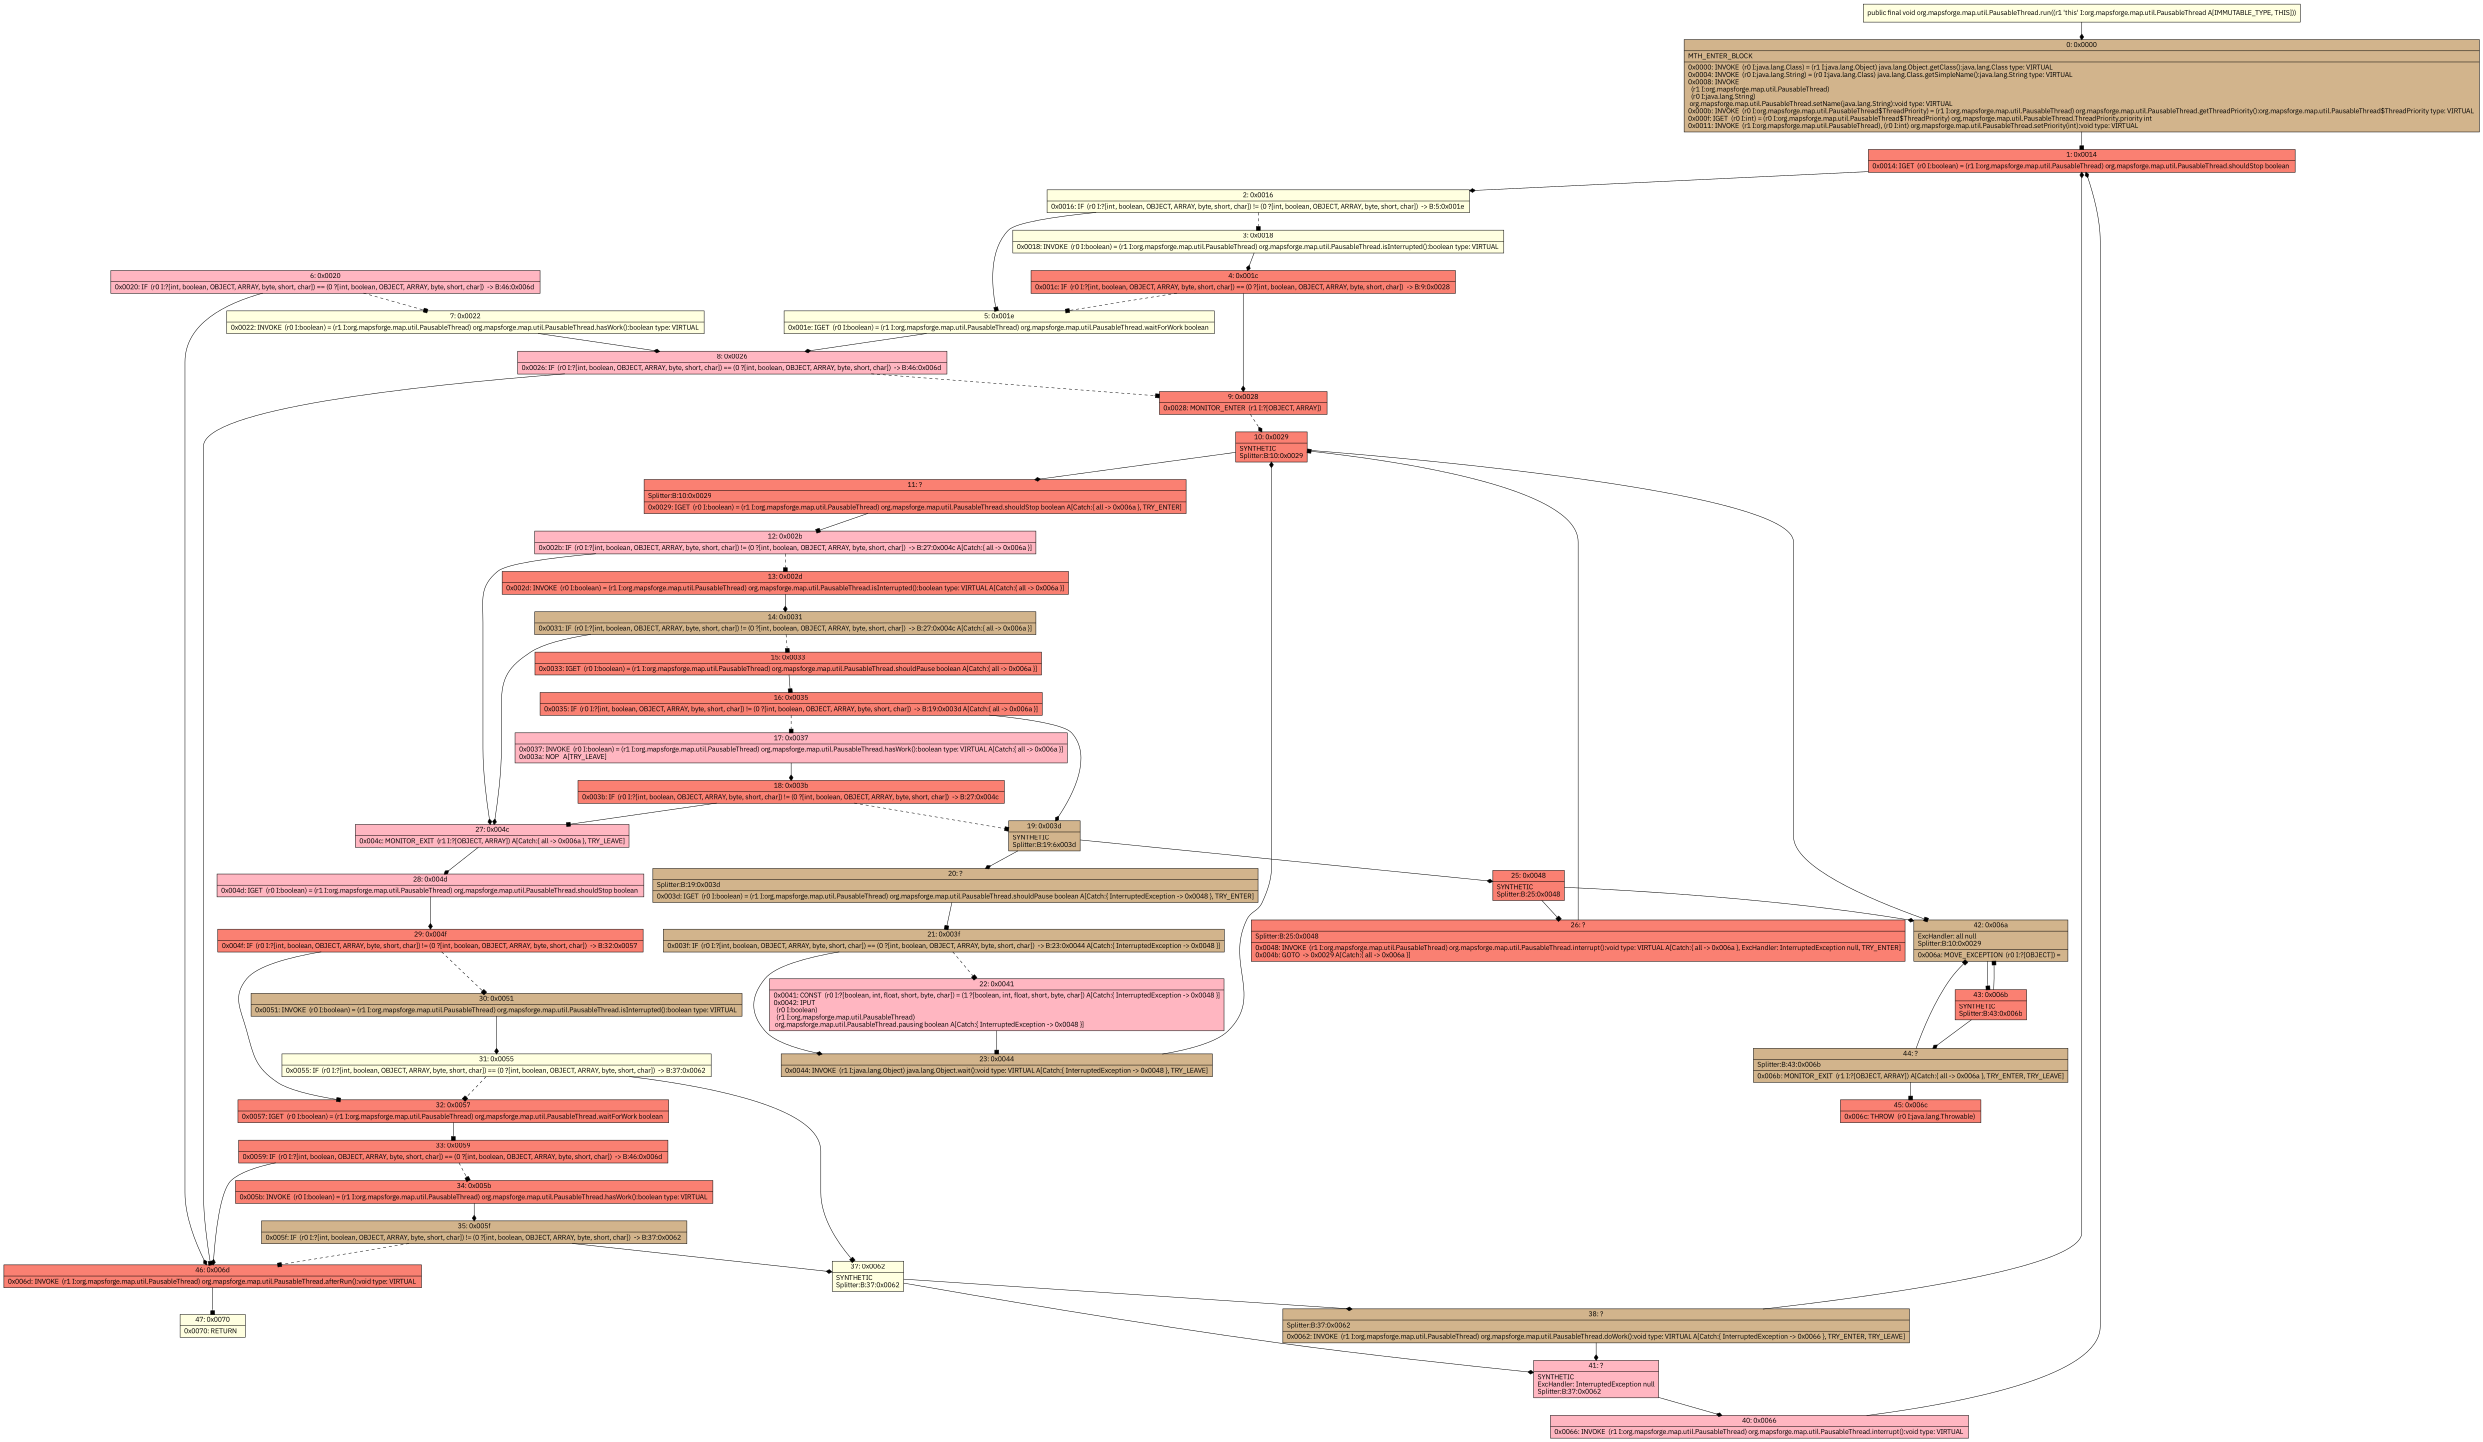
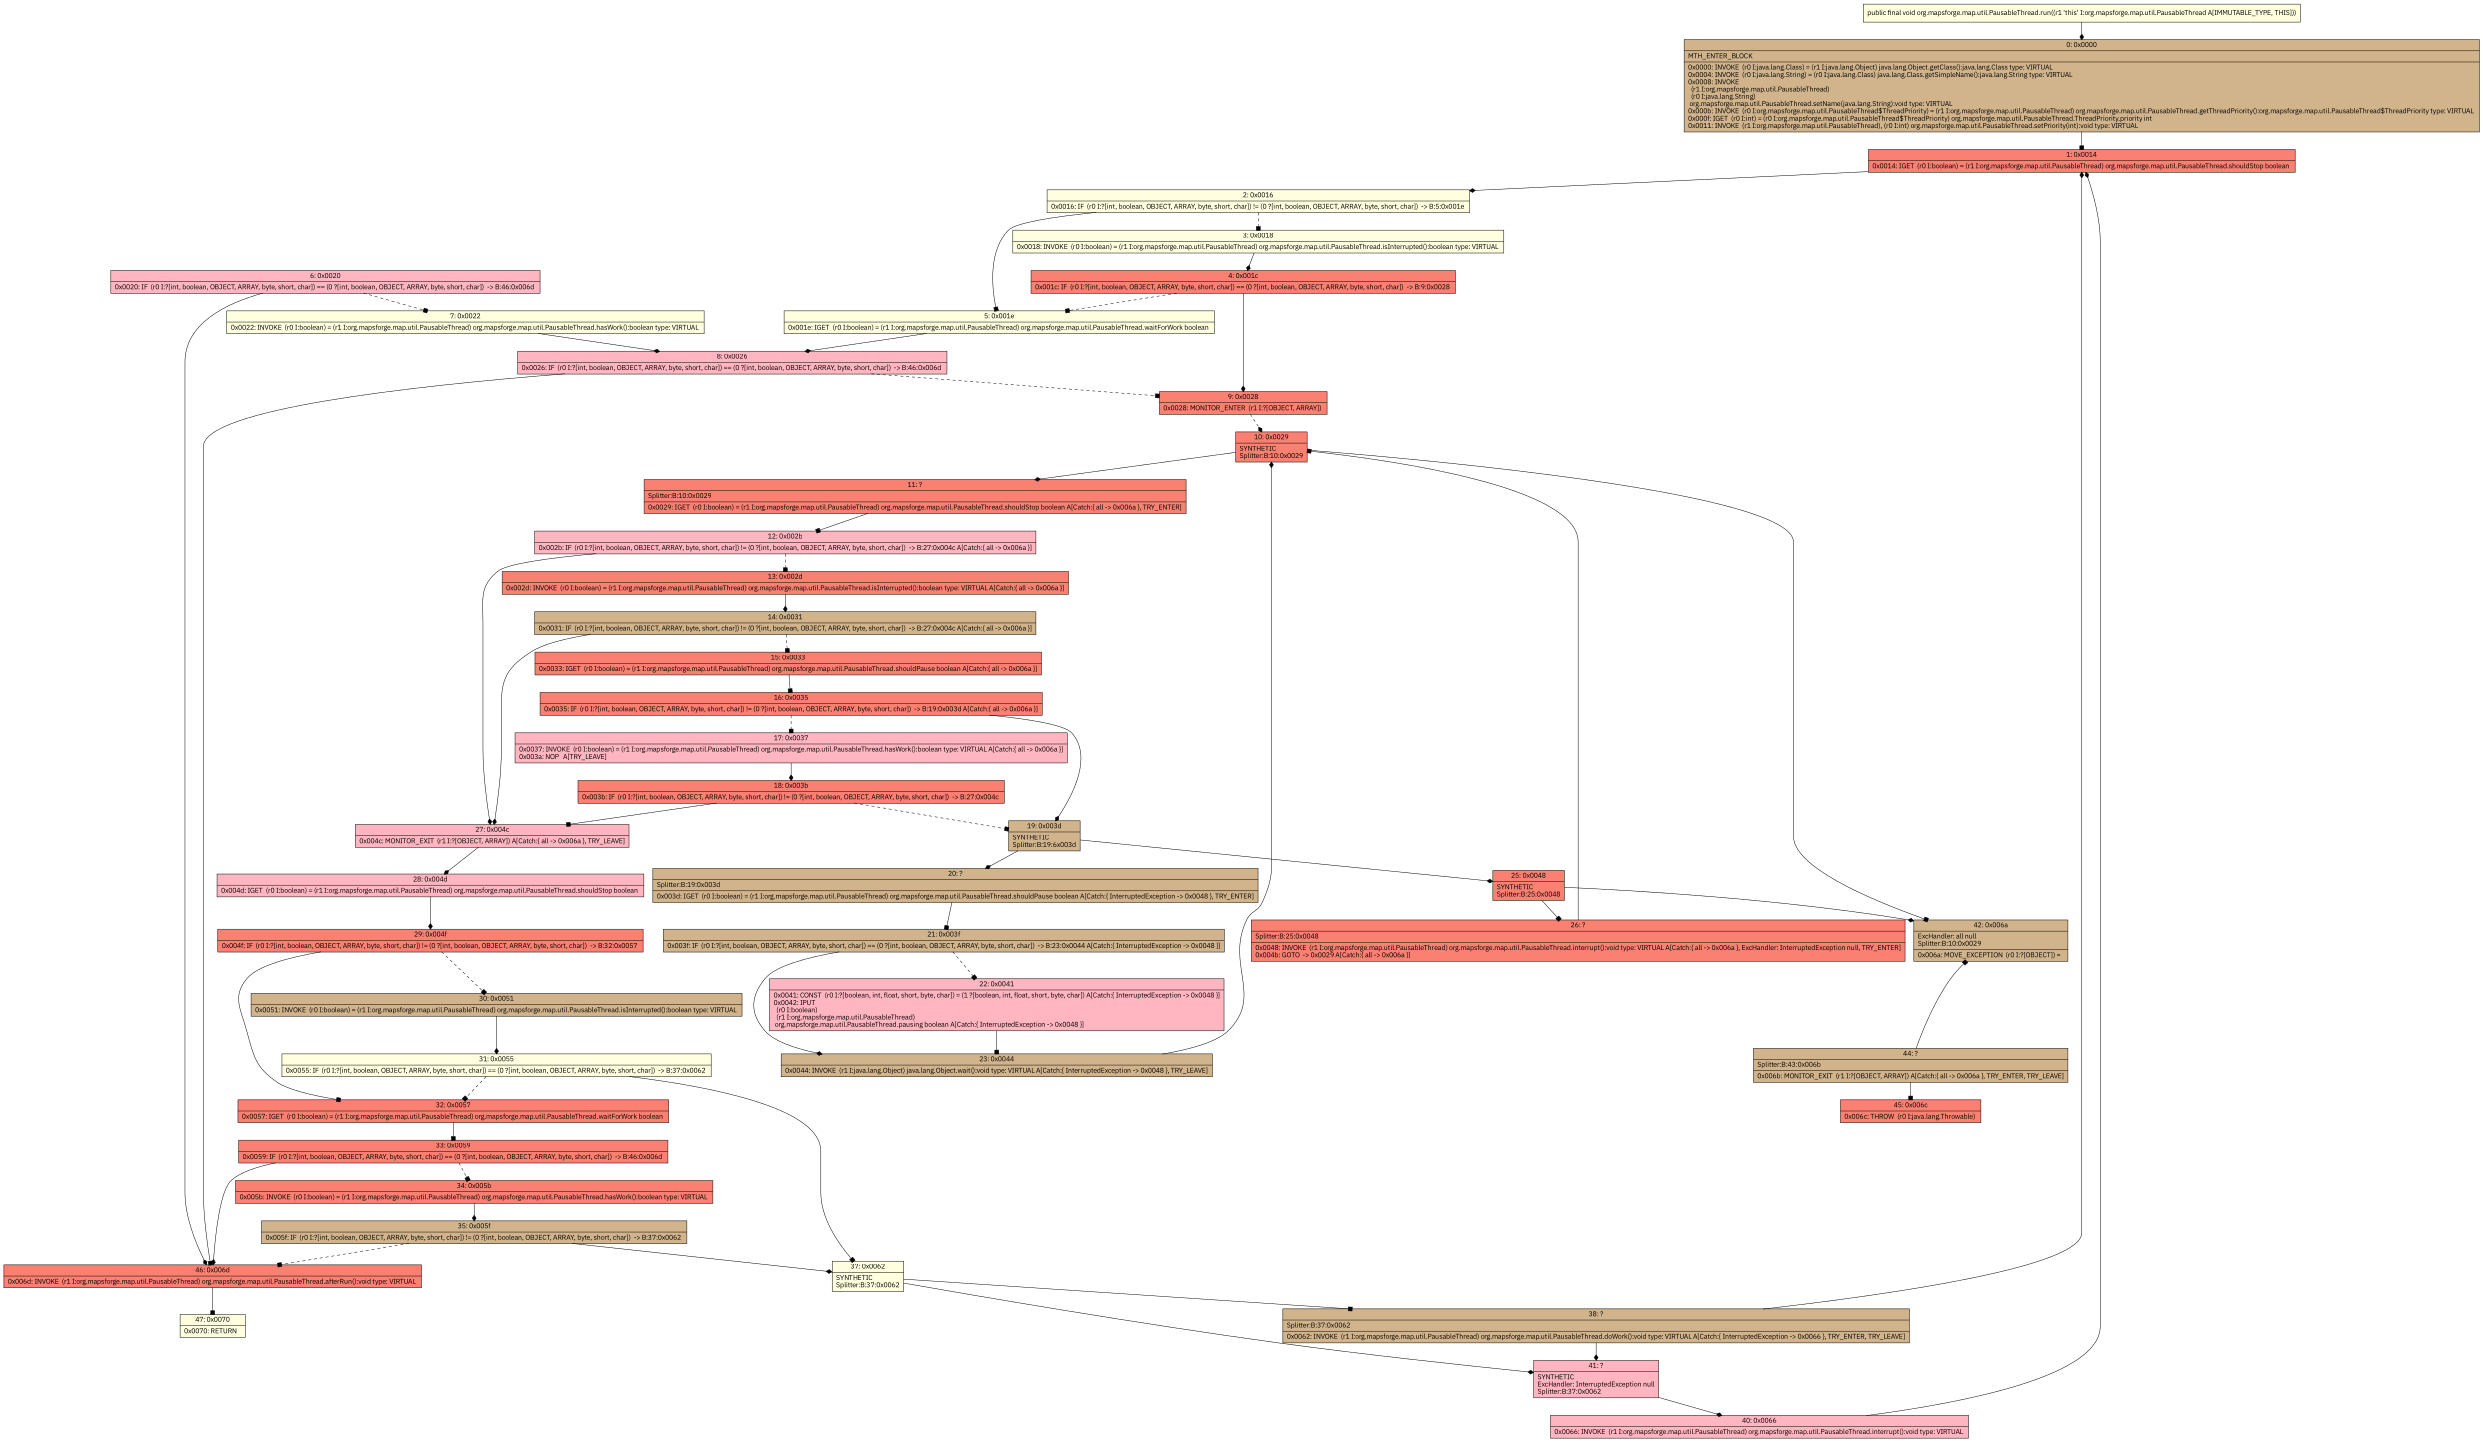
node "43: 0x006b": removed
edge "37: 0x0062" -> "38: ?": arrowhead diamond -> box
